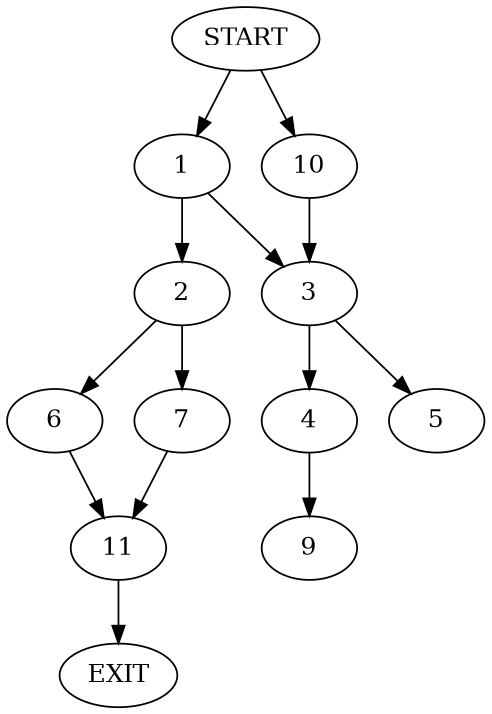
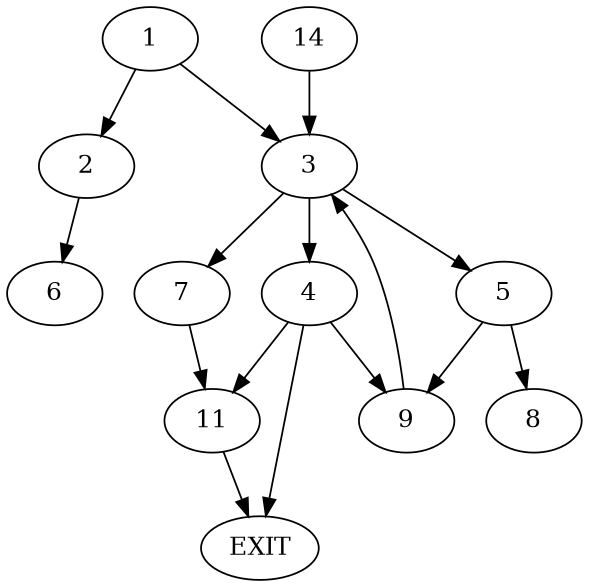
node "START": removed
node "10": label "10" -> "14"
edge "9" -> "3": added
edge "2" -> "7": now "3" -> "7"
edge "5" -> "9": added
edge "4" -> "EXIT": added
node "8": added
edge "6" -> "11": now "4" -> "11"
